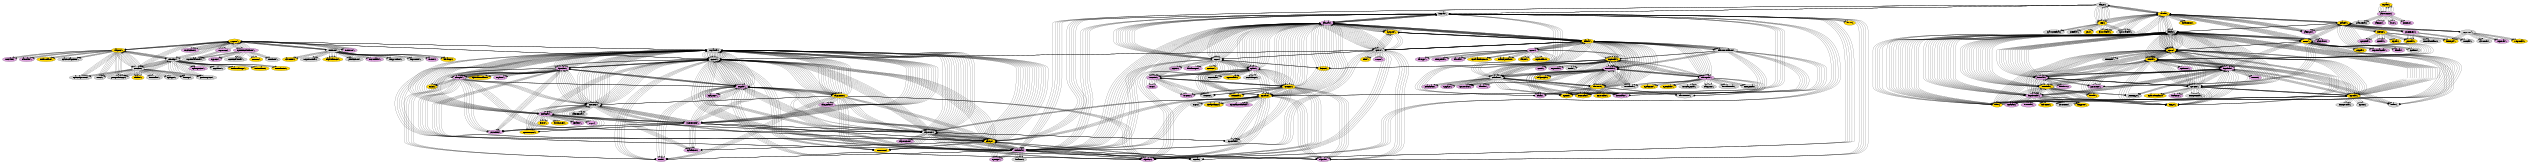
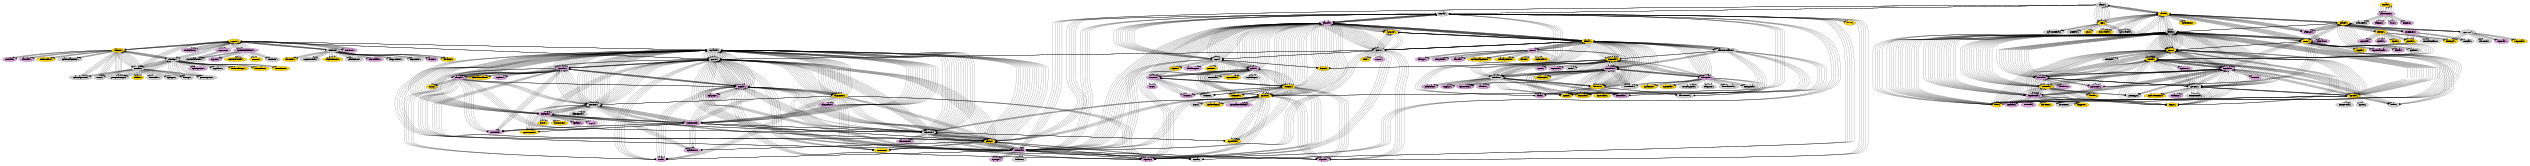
node "исследователь_S": fillcolor lightgrey -> gold
node "пульмановский_A": label "пульмановский_A" -> "красногвардеец_A"
node "берег_S": fillcolor plum -> gold
node "пристань_S": fillcolor lightgrey -> gold
